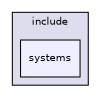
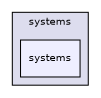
cluster "include": label "include" -> "systems"
